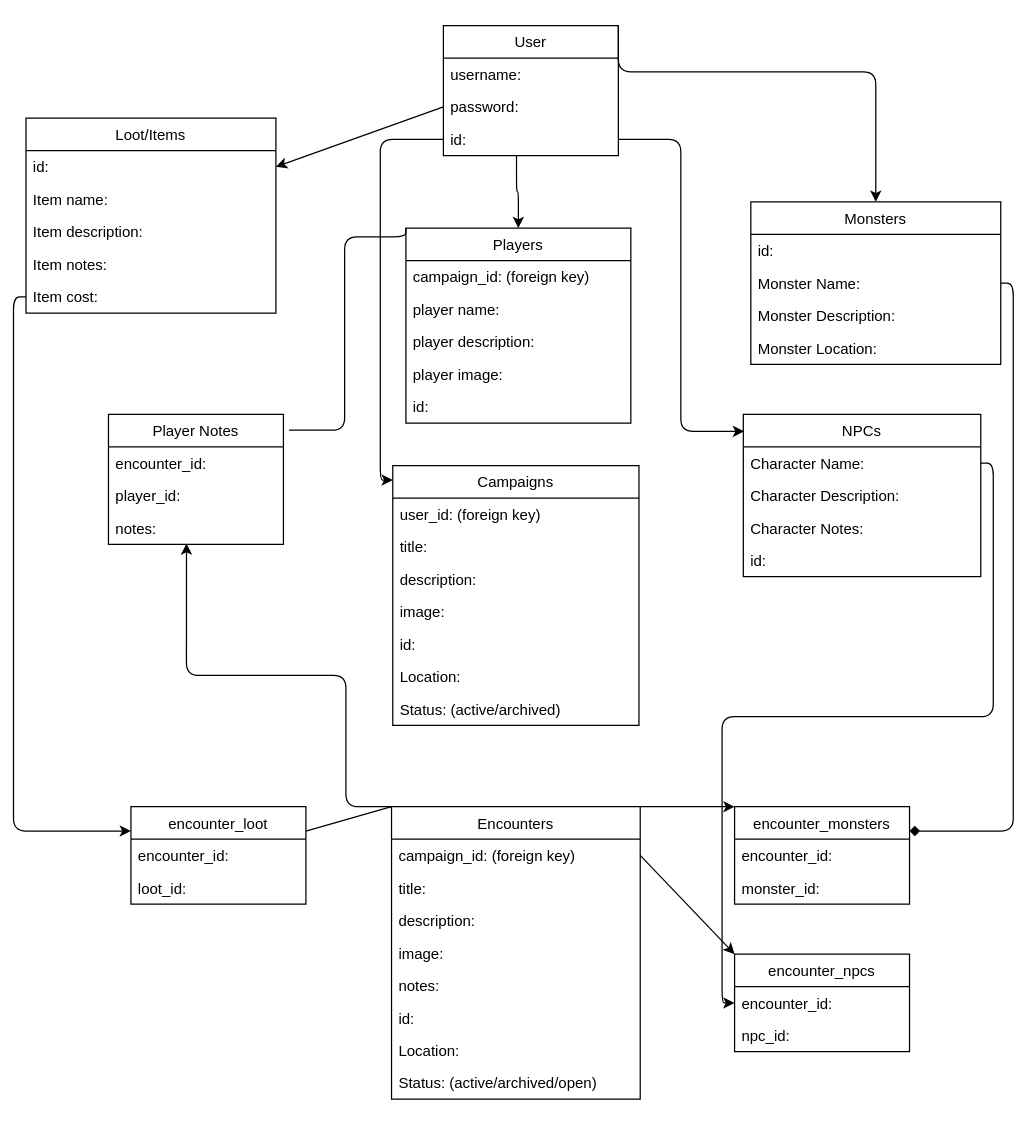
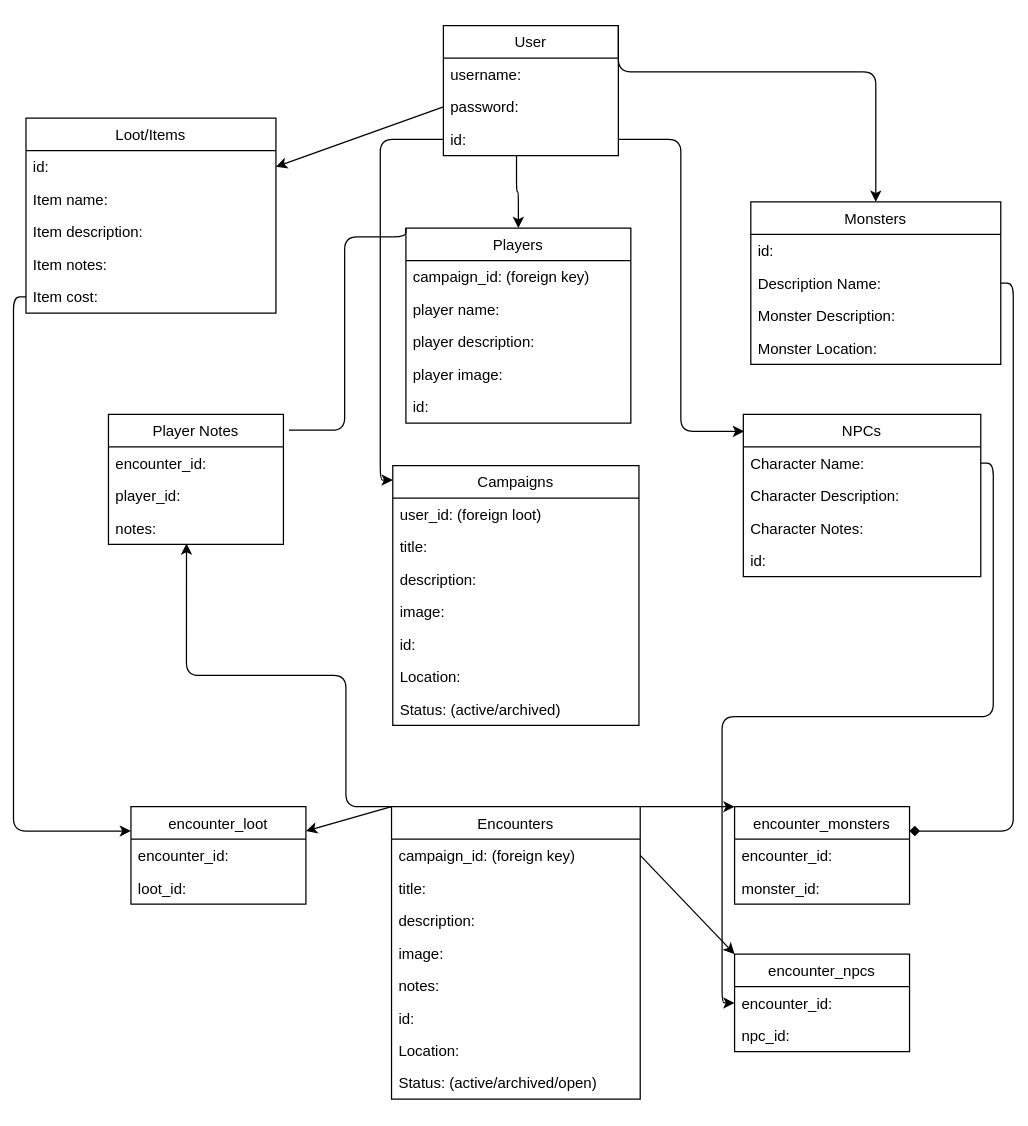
node "Monster Name:": label "Monster Name:" -> "Description Name:"
node "user_id: (foreign key)": label "user_id: (foreign key)" -> "user_id: (foreign loot)"
edge "encounter_loot" -- "Encounters": arrowhead none -> classic
